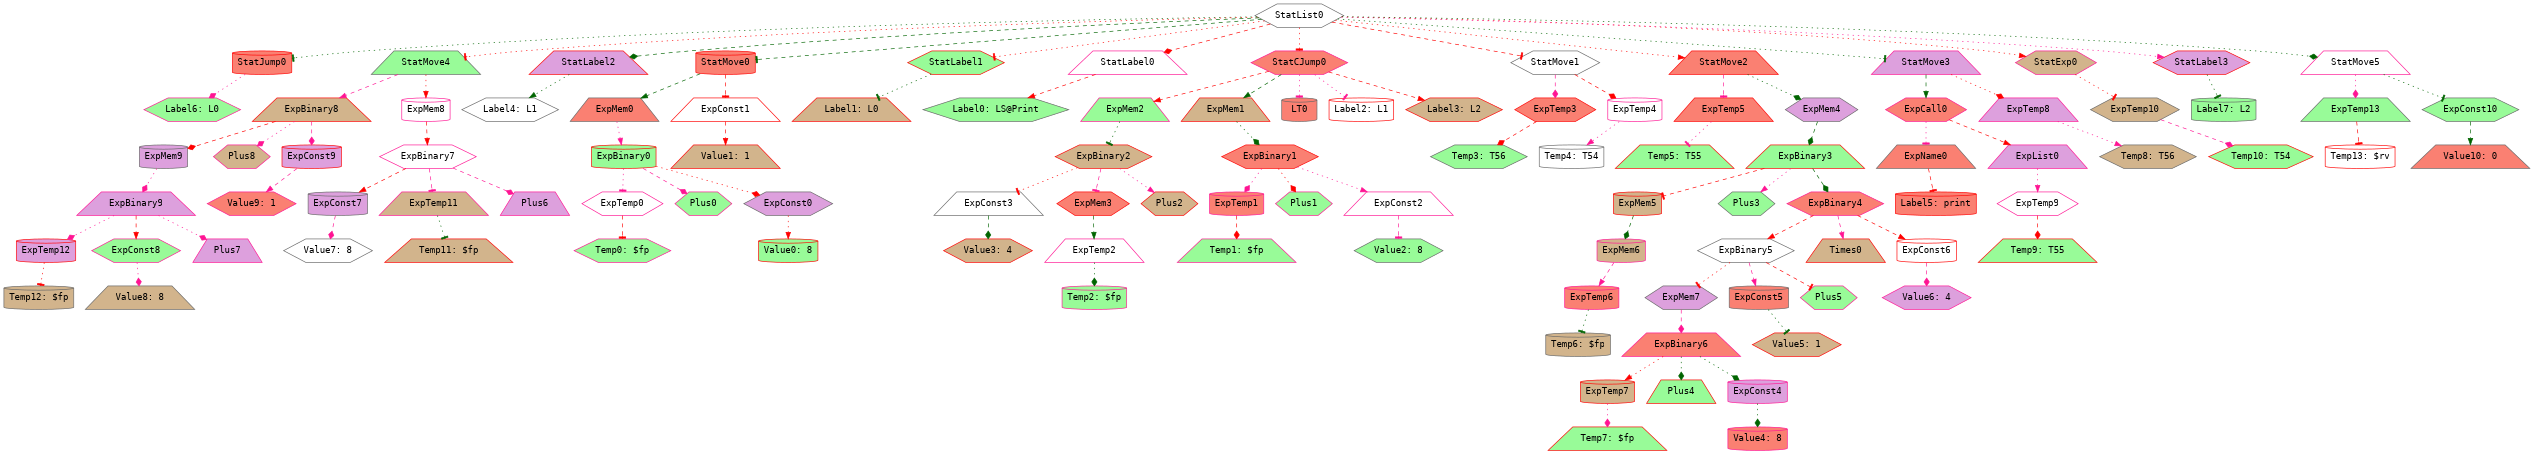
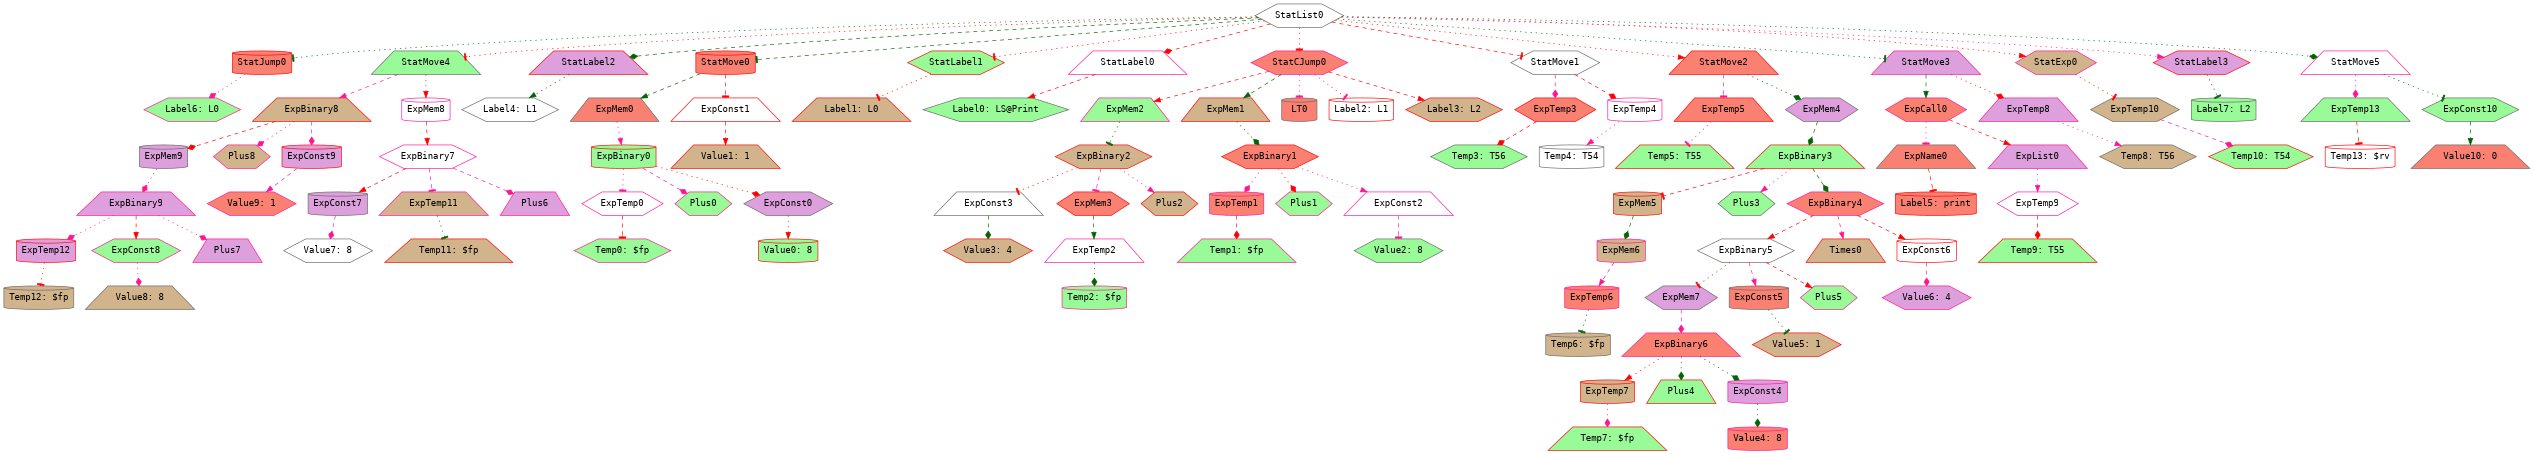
edge "StatLabel1" -> "Label1: L0": color darkgreen -> red
edge "ExpBinary5" -> "Plus5": arrowhead tee -> normal
